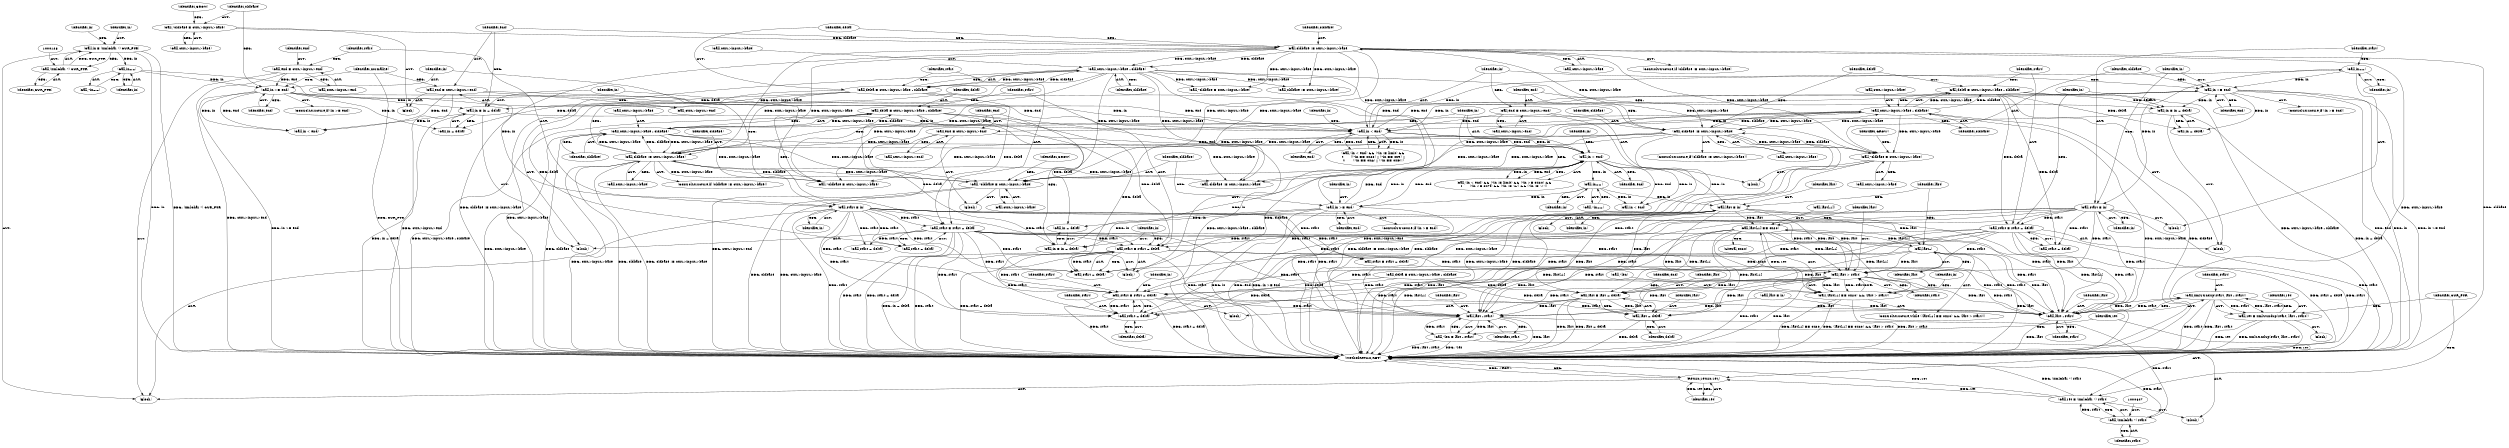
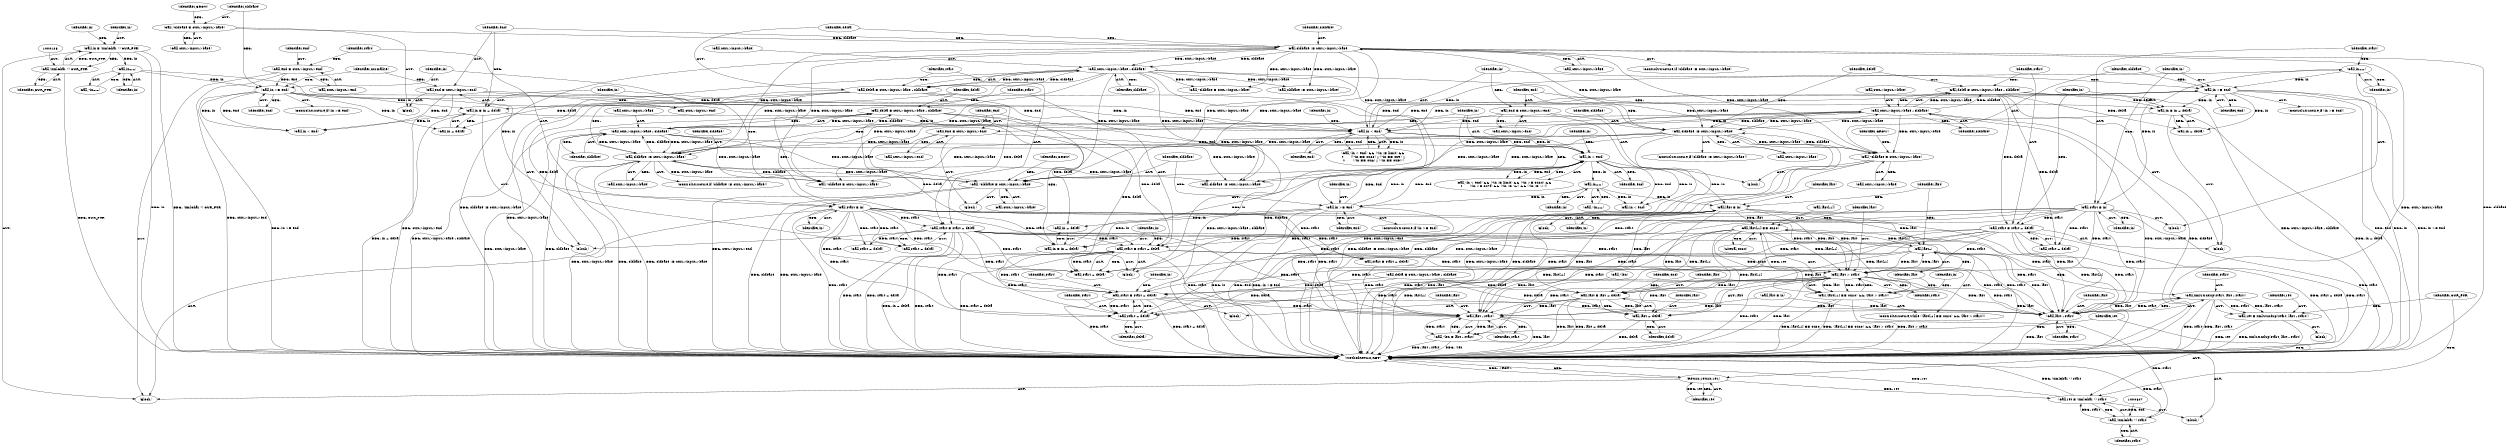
edge "(Literal,0x20)" -> "(Call,last[-1] == 0x20)": added, label "AST:"
edge "(Call,last > start)" -> "(Call,last--)": added, label "DDG: last"
edge "(Call,(last[-1] == 0x20) && (last > start))" -> "(Call,last > start)": label "CUR: " -> "CFG: "
edge "(Call,*len)" -> "(Call,(last[-1] == 0x20) && (last > start))": now "(Call,*len)" -> "(Call,*len = last - start)"
edge "(Call,last > start)" -> "(Call,last + delta)": label "DDG: last" -> "AST: last"
edge "(Call,ret = xmlStrndup(start, last - start))" -> "(Call,xmlStrndup(start, last - start))": now "(Call,last--)" -> "(Call,xmlStrndup(start, last - start))"
edge "(Call,ret = xmlStrndup(start, last - start))" -> "(Return,return ret;)": label "DDG: ret" -> "CFG: "
edge "(Identifier,normalize)" -> "(MethodReturn,RET)": now "(Call,(xmlChar *) CUR_PTR)" -> "(MethodReturn,RET)"
edge "(Call,ret = (xmlChar *) start)" -> "(Return,return ret;)": reversed
edge "1000647" -> "(Call,(xmlChar *) start)": label "AST: " -> "DDG: end"
